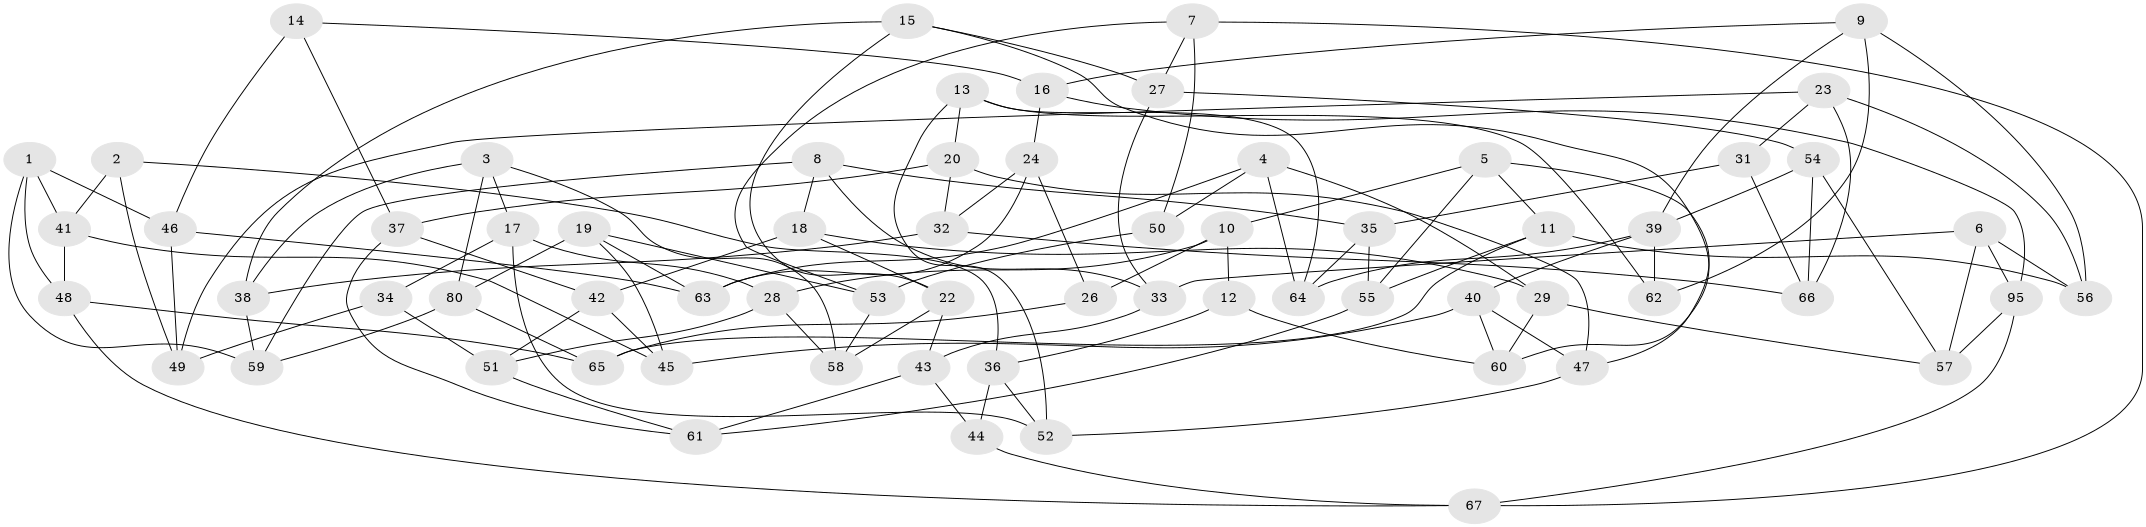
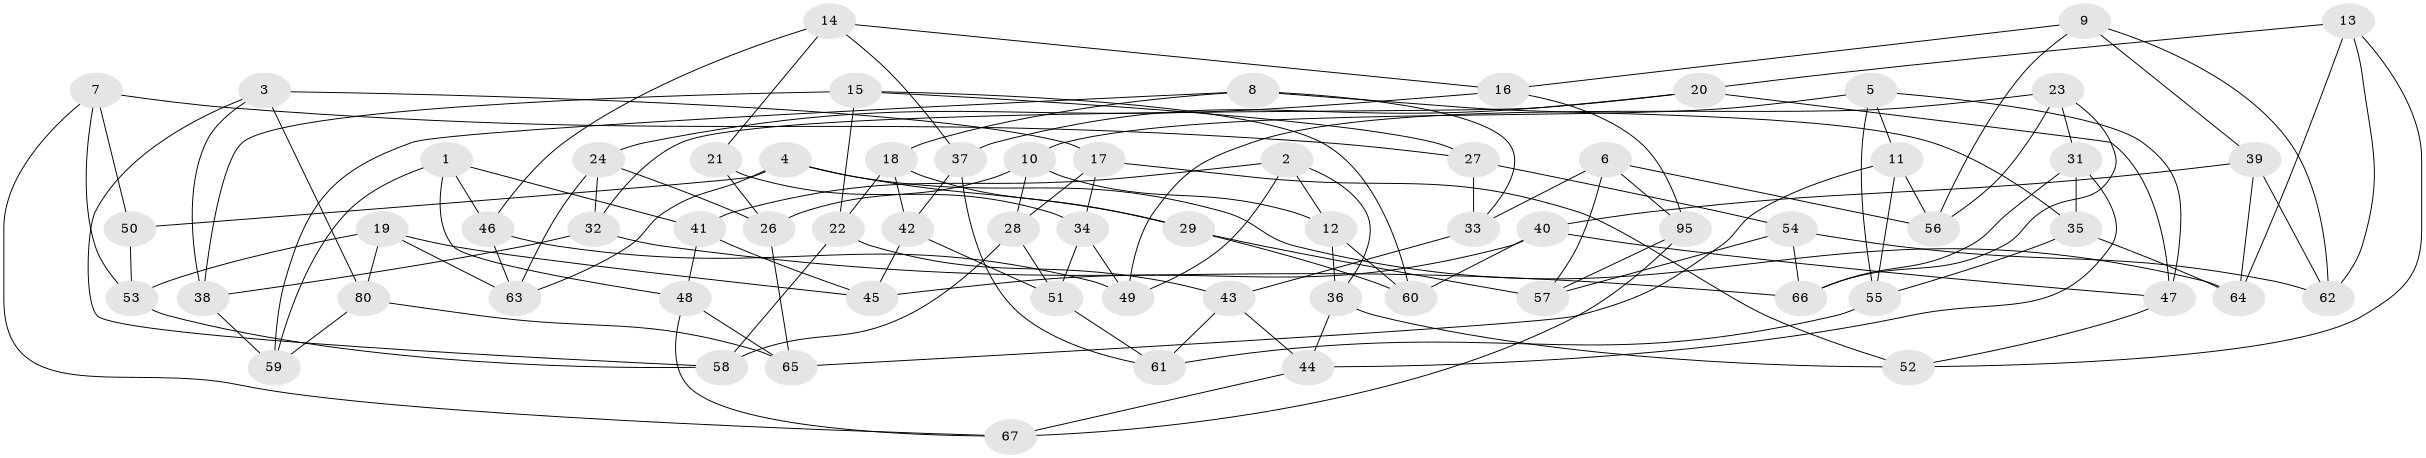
node "21": added
edge "2" -- "12": added
edge "54" -- "39": now "54" -- "62"
edge "31" -- "44": added
